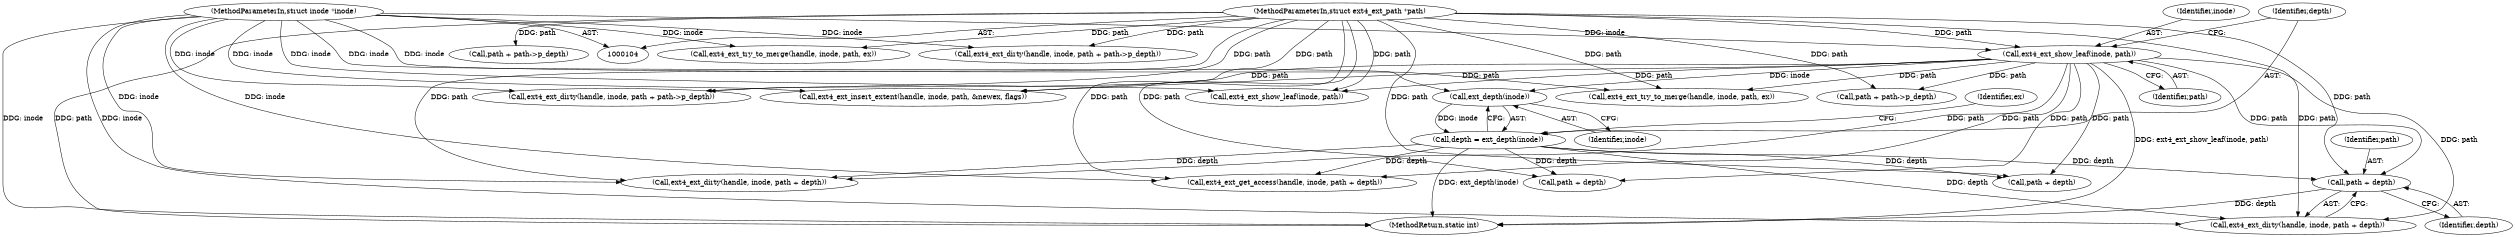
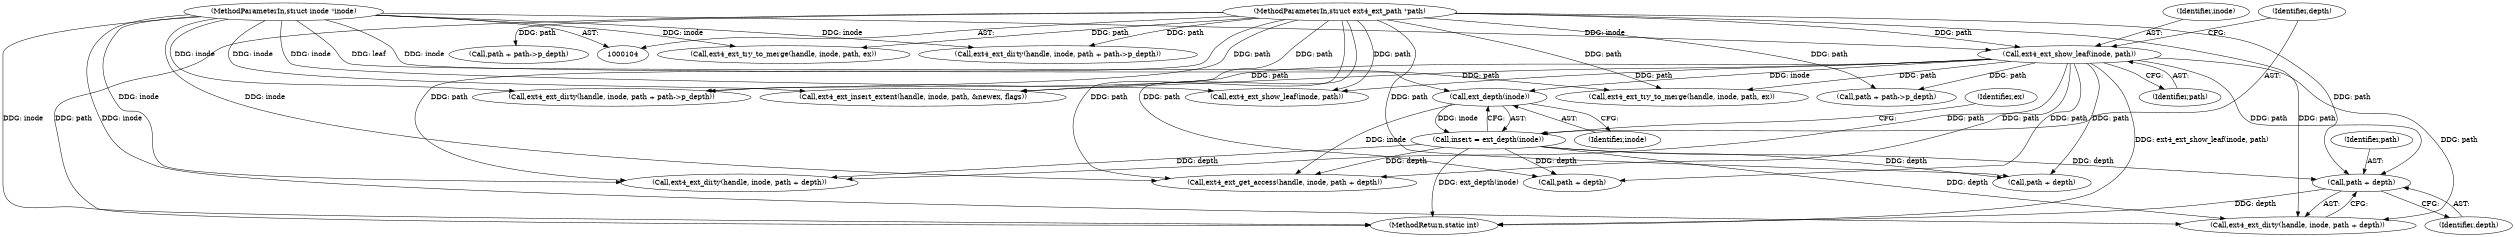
edge "(MethodParameterIn,struct inode *inode)" -> "(Call,ext_depth(inode))": label "DDG: inode" -> "DDG: leaf"
edge "(Call,ext_depth(inode))" -> "(Call,ext4_ext_get_access(handle, inode, path + depth))": added, label "DDG: inode"
node "(Call,depth = ext_depth(inode))": label "(Call,depth = ext_depth(inode))" -> "(Call,insert = ext_depth(inode))"
